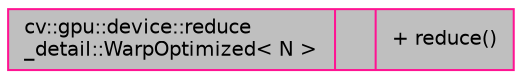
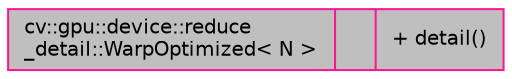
node "cv::gpu::device::reduce": text "+ reduce()" -> "+ detail()"
